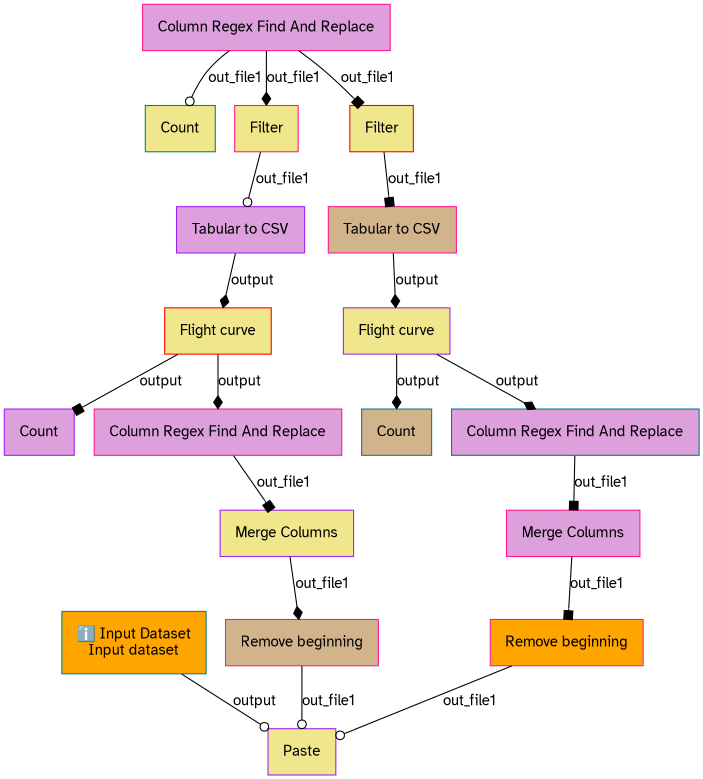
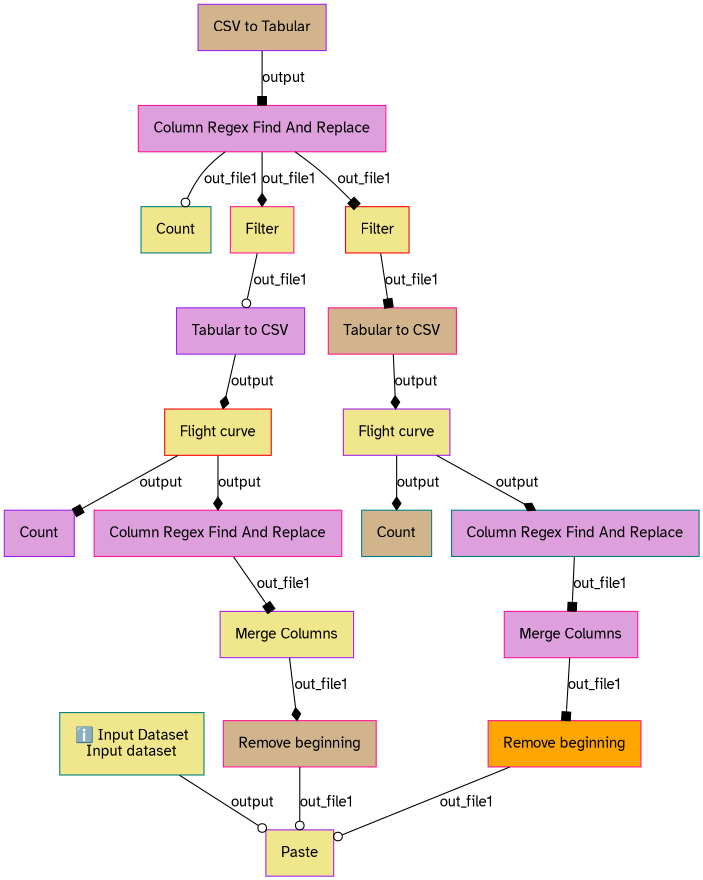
node "CSV to Tabular": added
node "ℹ️ Input Dataset Input dataset": fillcolor orange -> khaki
